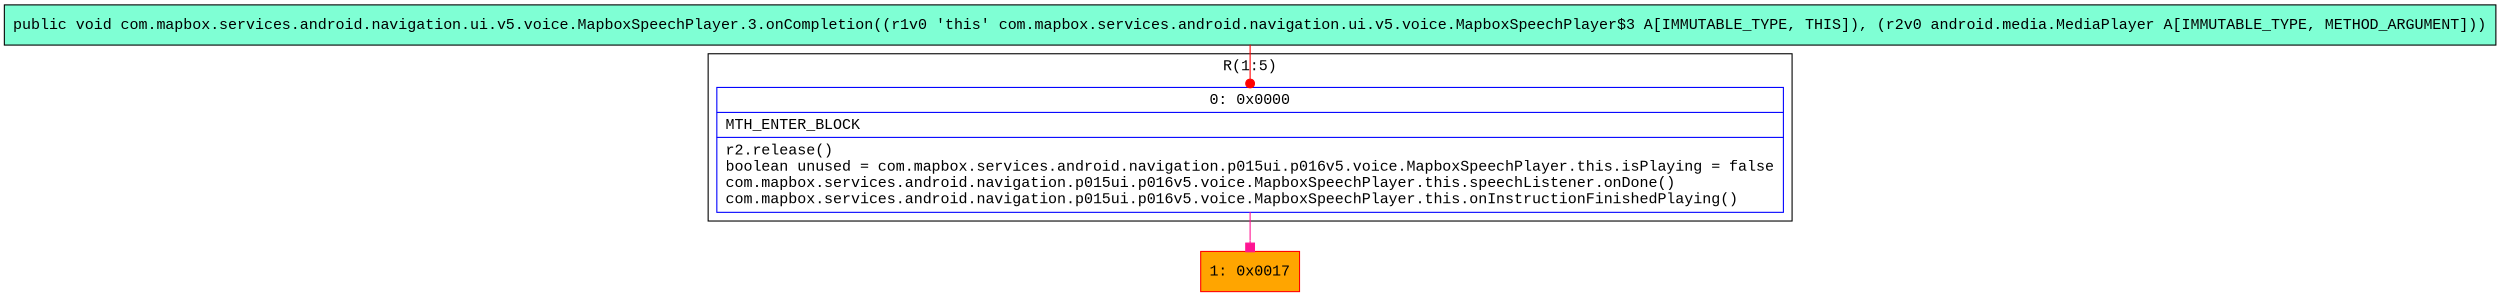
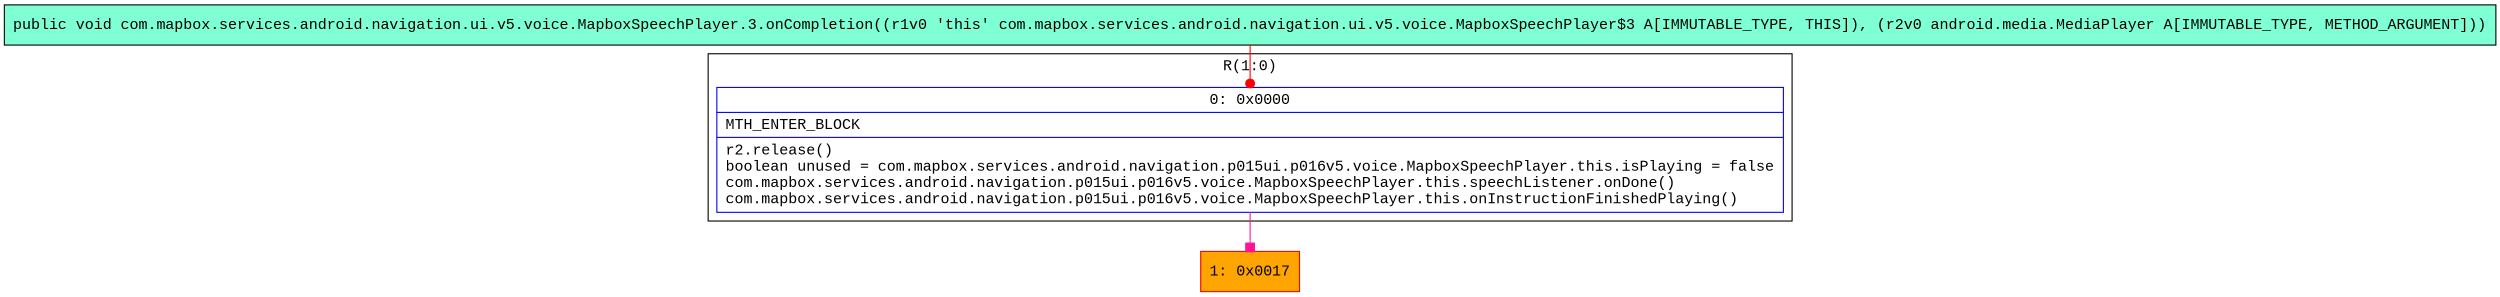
cluster "R(1:5)": label "R(1:5)" -> "R(1:0)"
